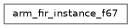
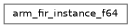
node "arm_fir_instance_f67": label "arm_fir_instance_f67" -> "arm_fir_instance_f64"
